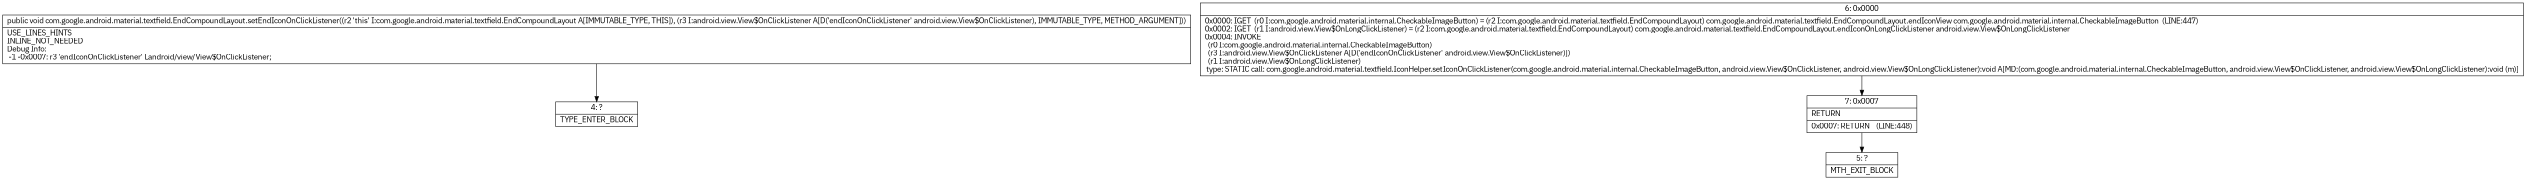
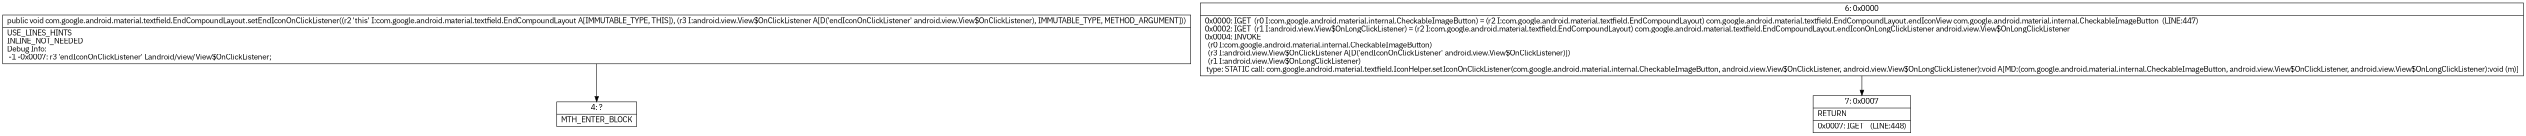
node "4: ?": text "TYPE_ENTER_BLOCK" -> "MTH_ENTER_BLOCK"
node "7: 0x0007": text "0x0007: RETURN    (LINE:448)" -> "0x0007: IGET    (LINE:448)"
node "5: ?": removed
